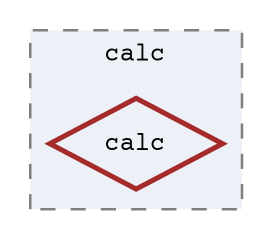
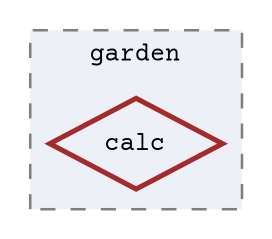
cluster "calc": label "calc" -> "garden"
